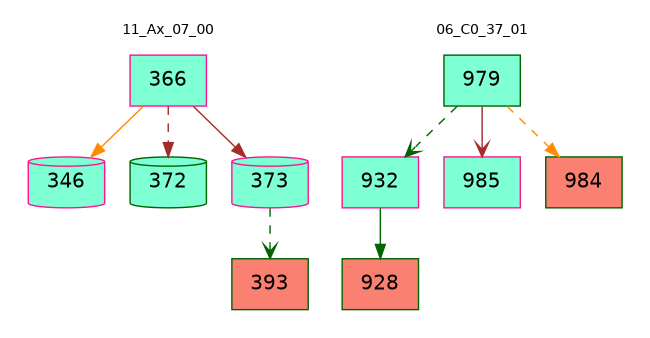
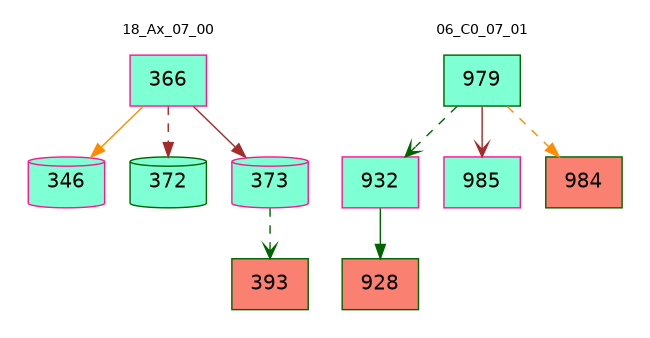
cluster "11_Ax_07_00": label "11_Ax_07_00" -> "18_Ax_07_00"
cluster "06_C0_37_01": label "06_C0_37_01" -> "06_C0_07_01"
